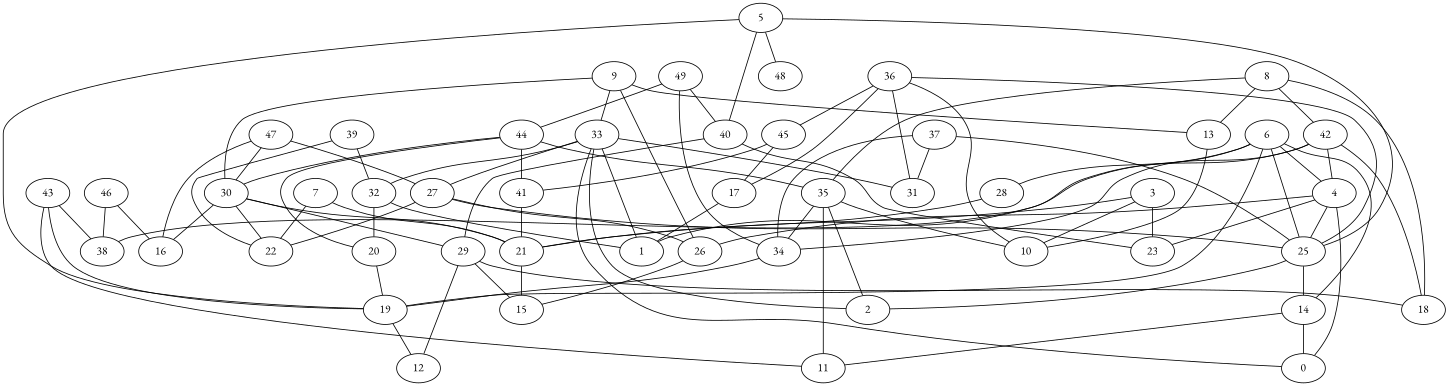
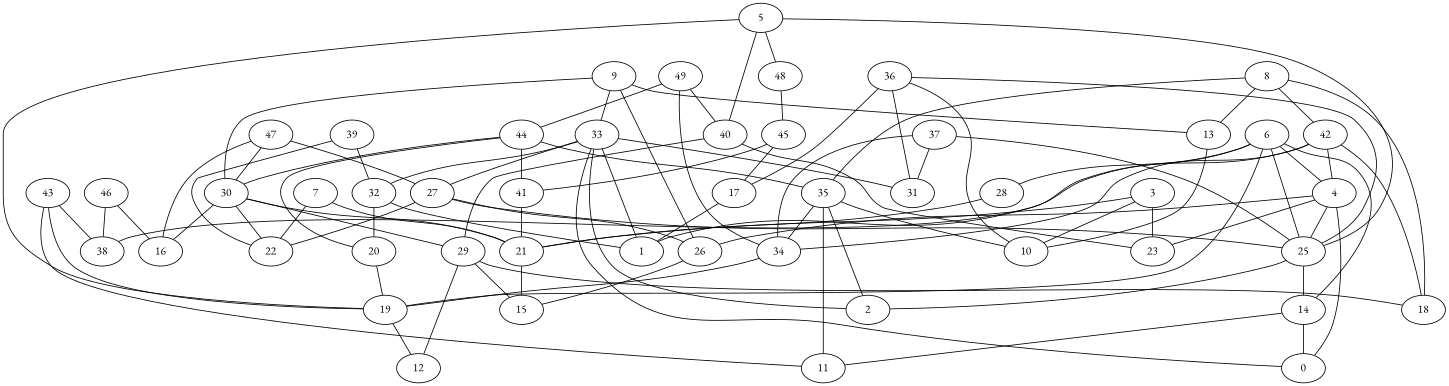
edge "36" -- "45": now "48" -- "45"
